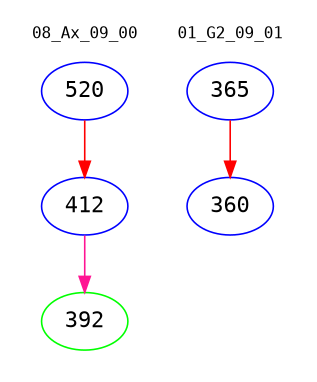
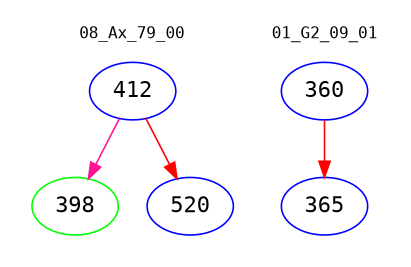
cluster "08_Ax_09_00": label "08_Ax_09_00" -> "08_Ax_79_00"
edge "520" -> "412": reversed
edge "365" -> "360": reversed
node "392": label "392" -> "398"
